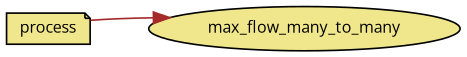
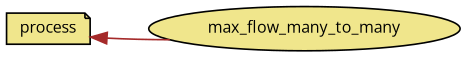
edge "process" -> "max_flow_many_to_many": reversed
